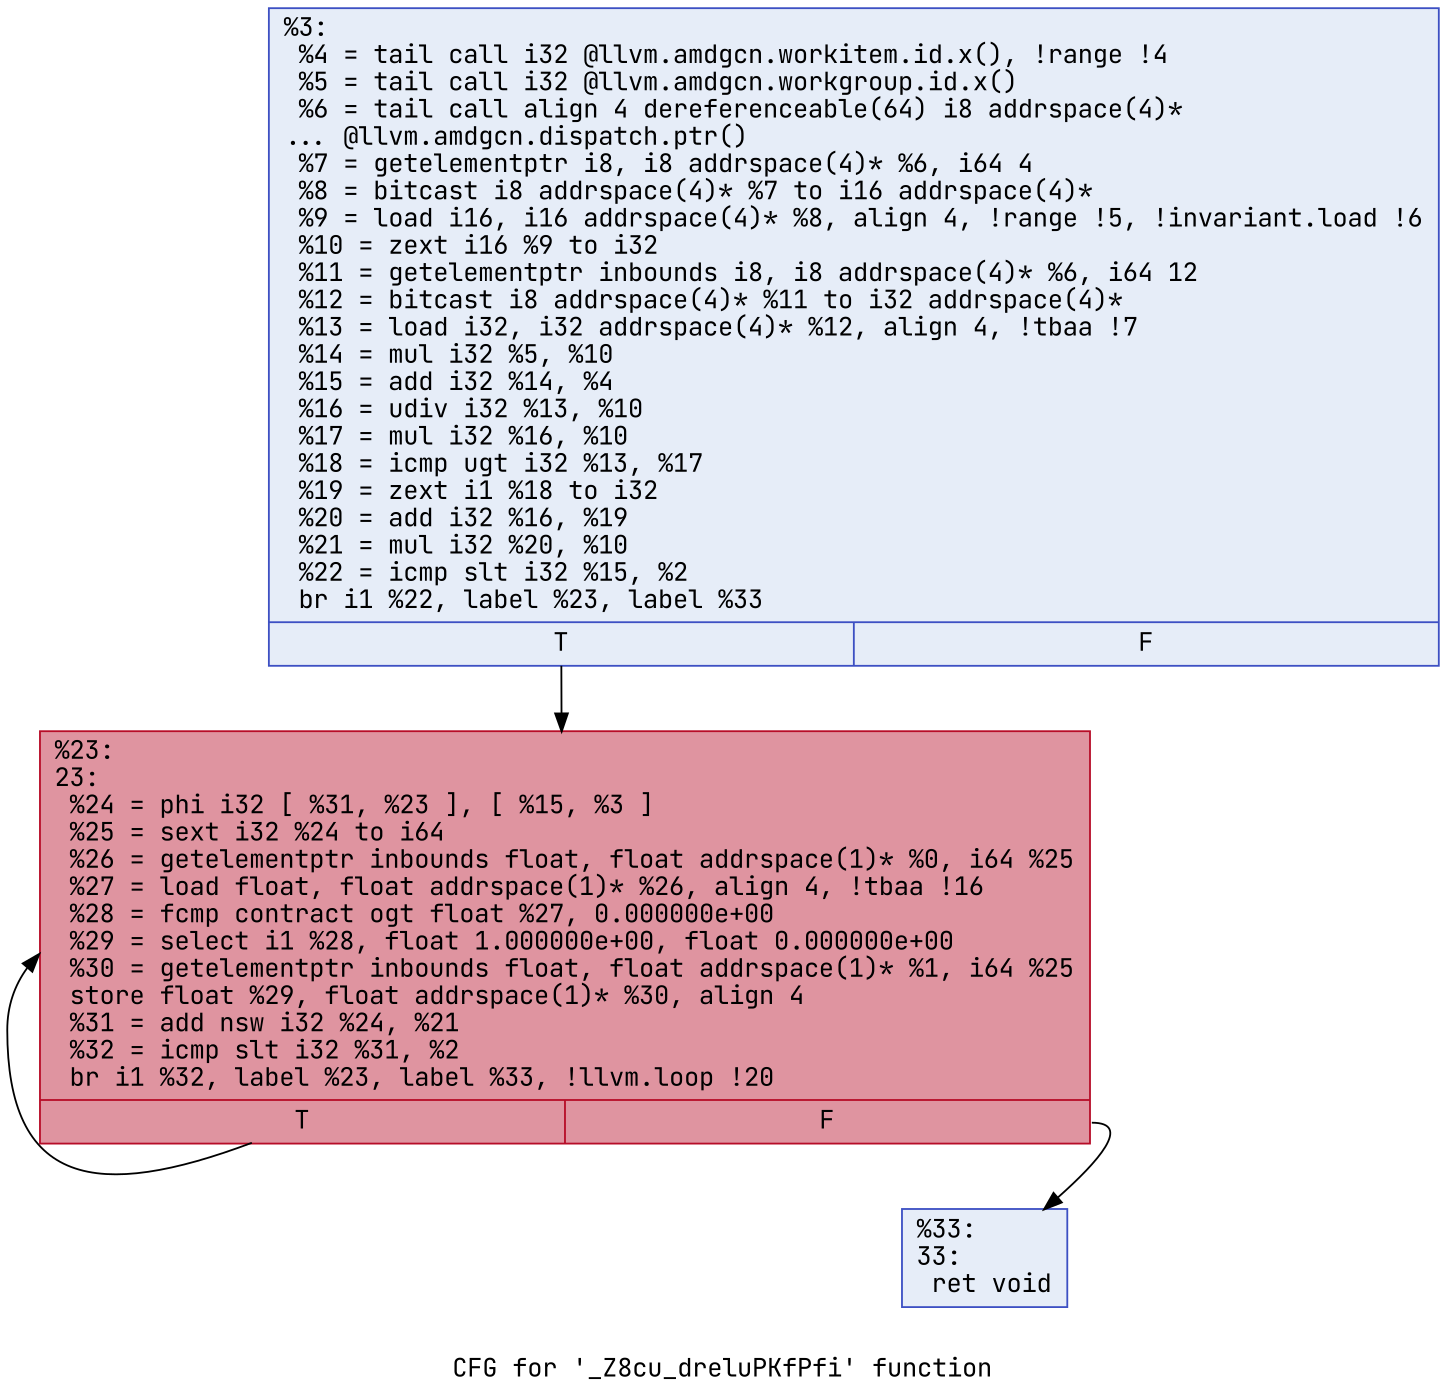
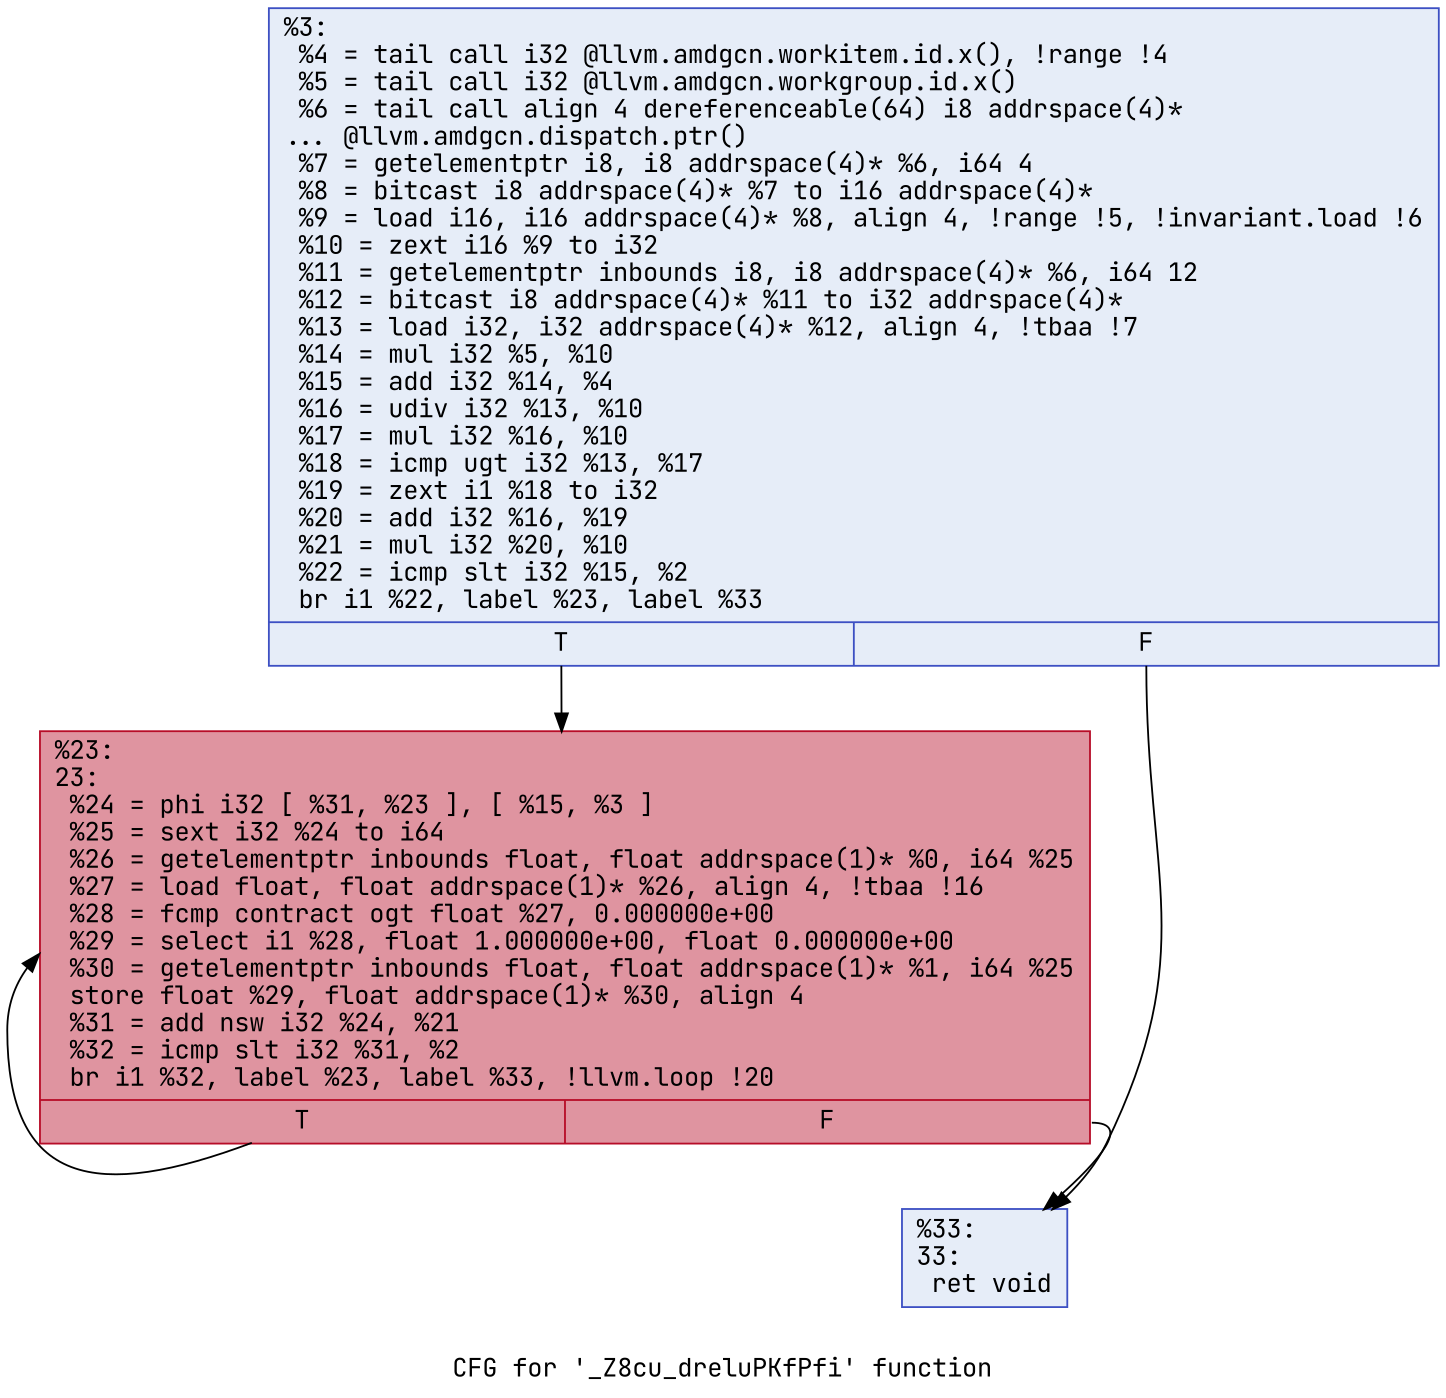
edge "%3:" -> "%33:": added
